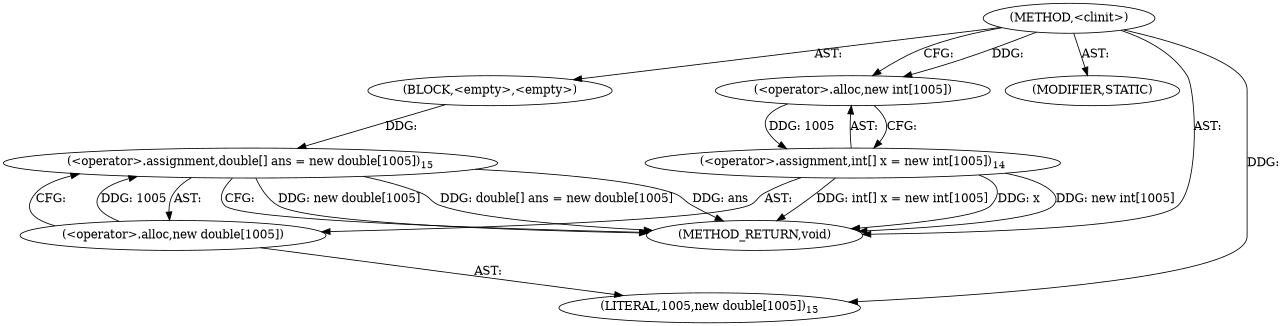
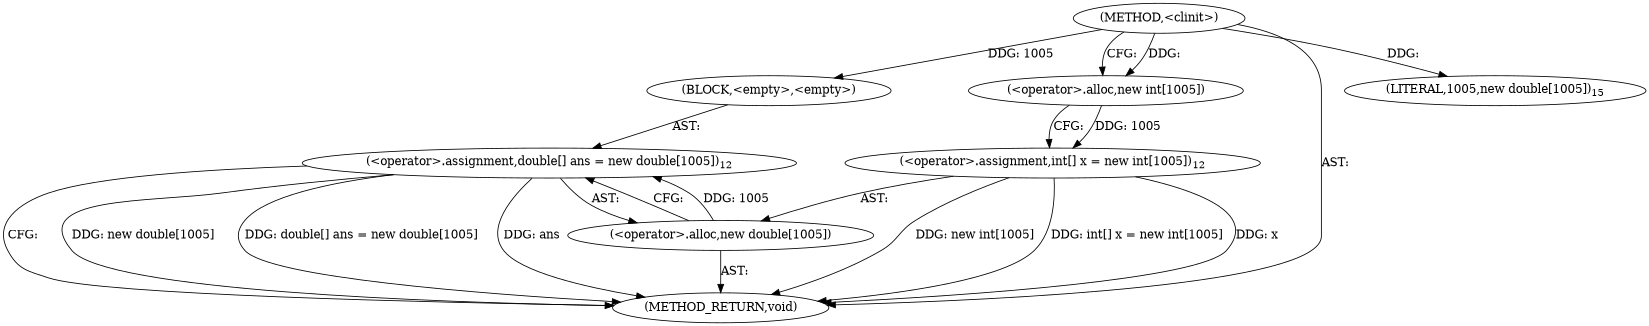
edge "(METHOD,<clinit>)" -> "(BLOCK,<empty>,<empty>)": label "AST: " -> "DDG: 1005"
node "(MODIFIER,STATIC)": removed
edge "(BLOCK,<empty>,<empty>)" -> "(<operator>.assignment,double[] ans = new double[1005])": label "DDG: " -> "AST: "
edge "(<operator>.assignment,int[] x = new int[1005])" -> "(<operator>.alloc,new int[1005])": removed, label "AST:"
node "(<operator>.assignment,double[] ans = new double[1005])": text "15" -> "12"
node "(<operator>.assignment,int[] x = new int[1005])": text "14" -> "12"
edge "(<operator>.alloc,new double[1005])" -> "(LITERAL,1005,new double[1005])": now "(<operator>.alloc,new double[1005])" -> "(METHOD_RETURN,void)"
